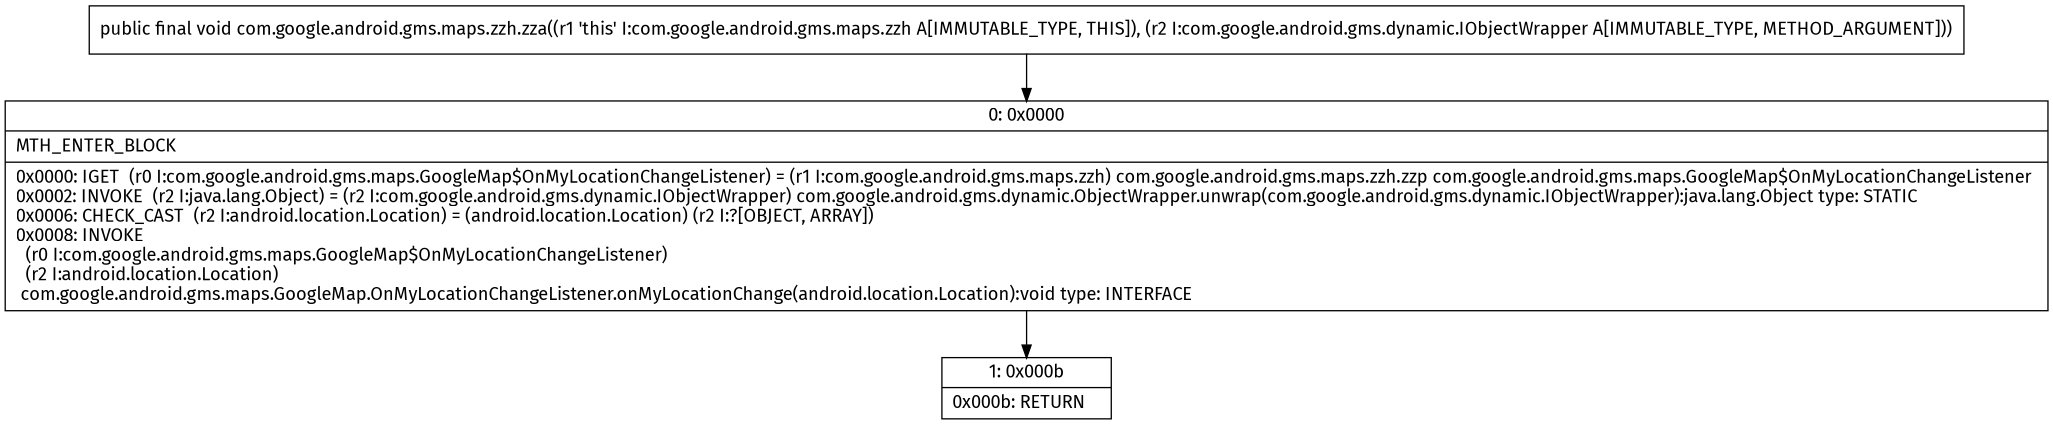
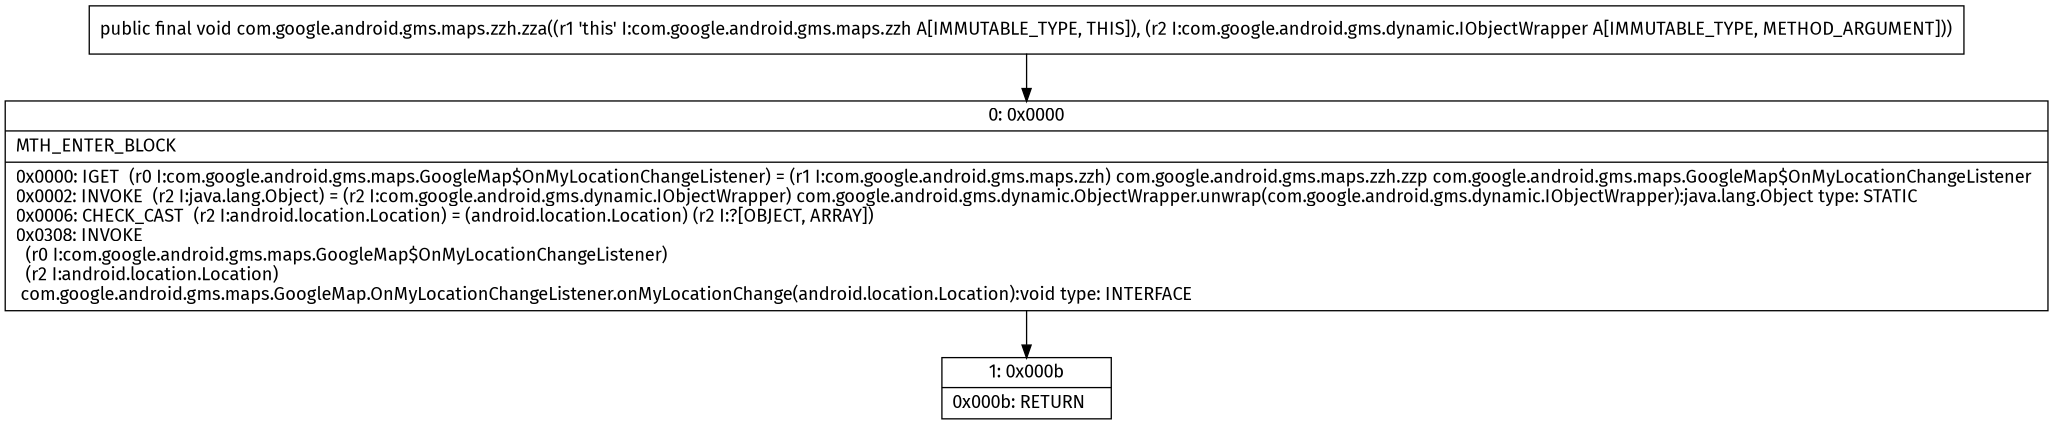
node "0: 0x0000": text "0x0008: INVOKE" -> "0x0308: INVOKE"
